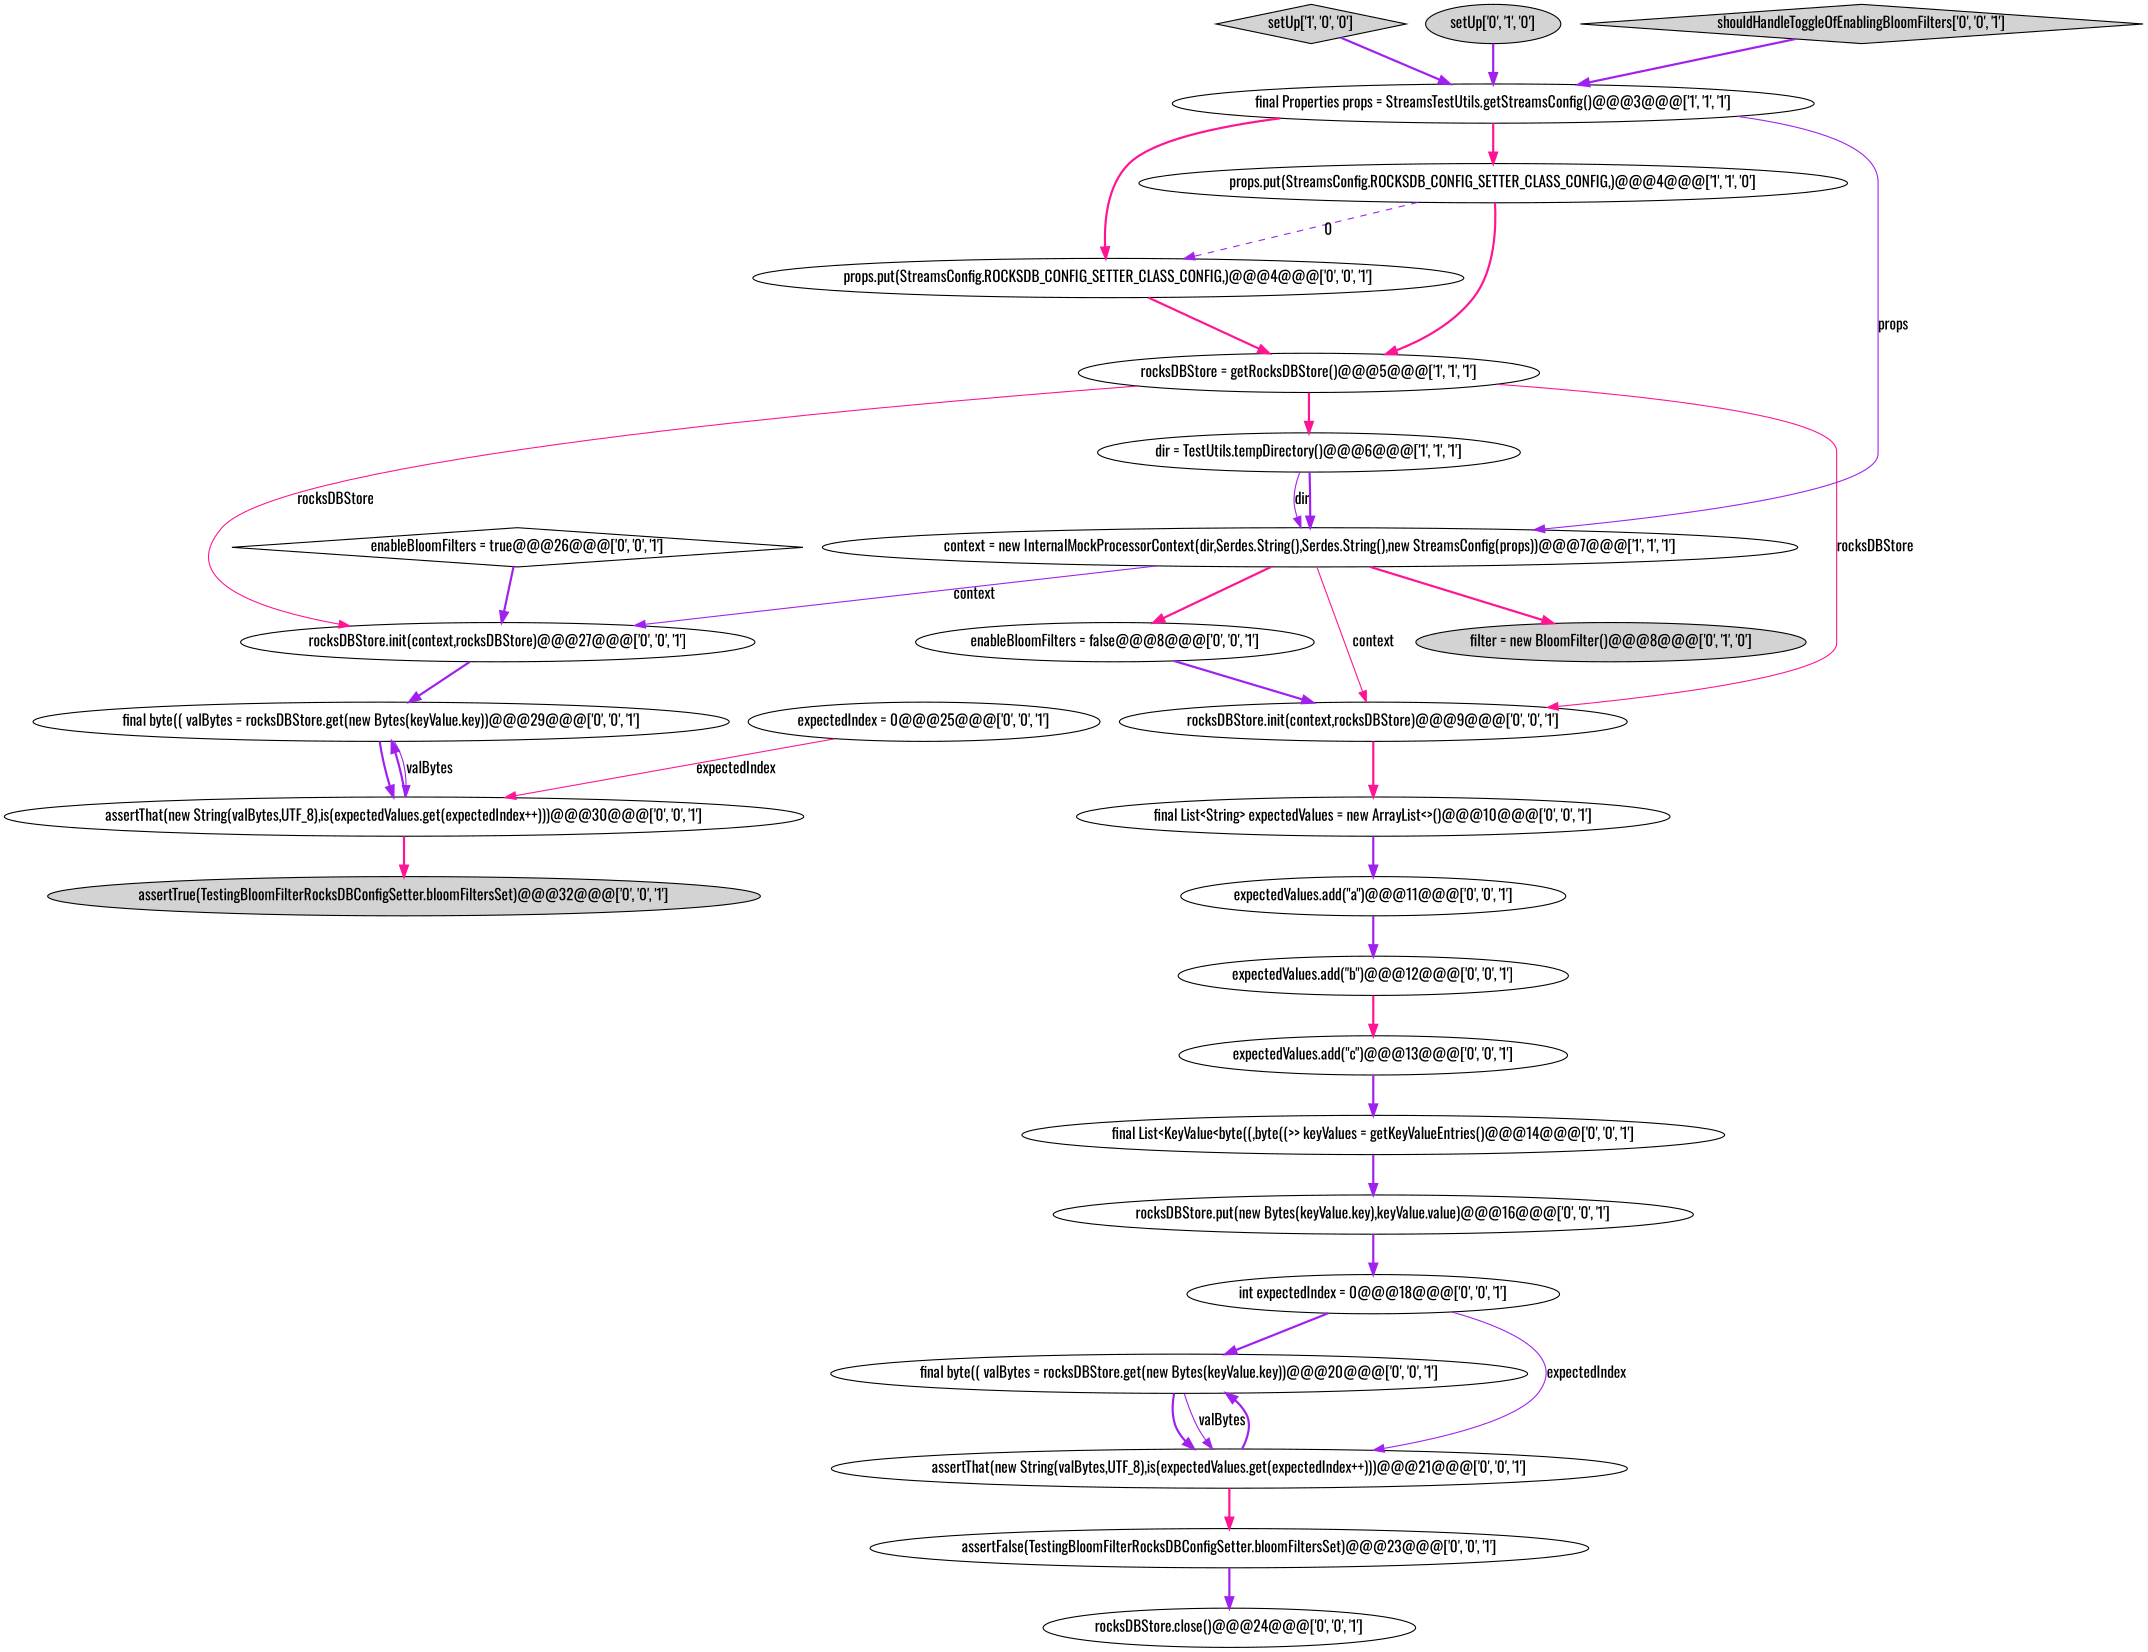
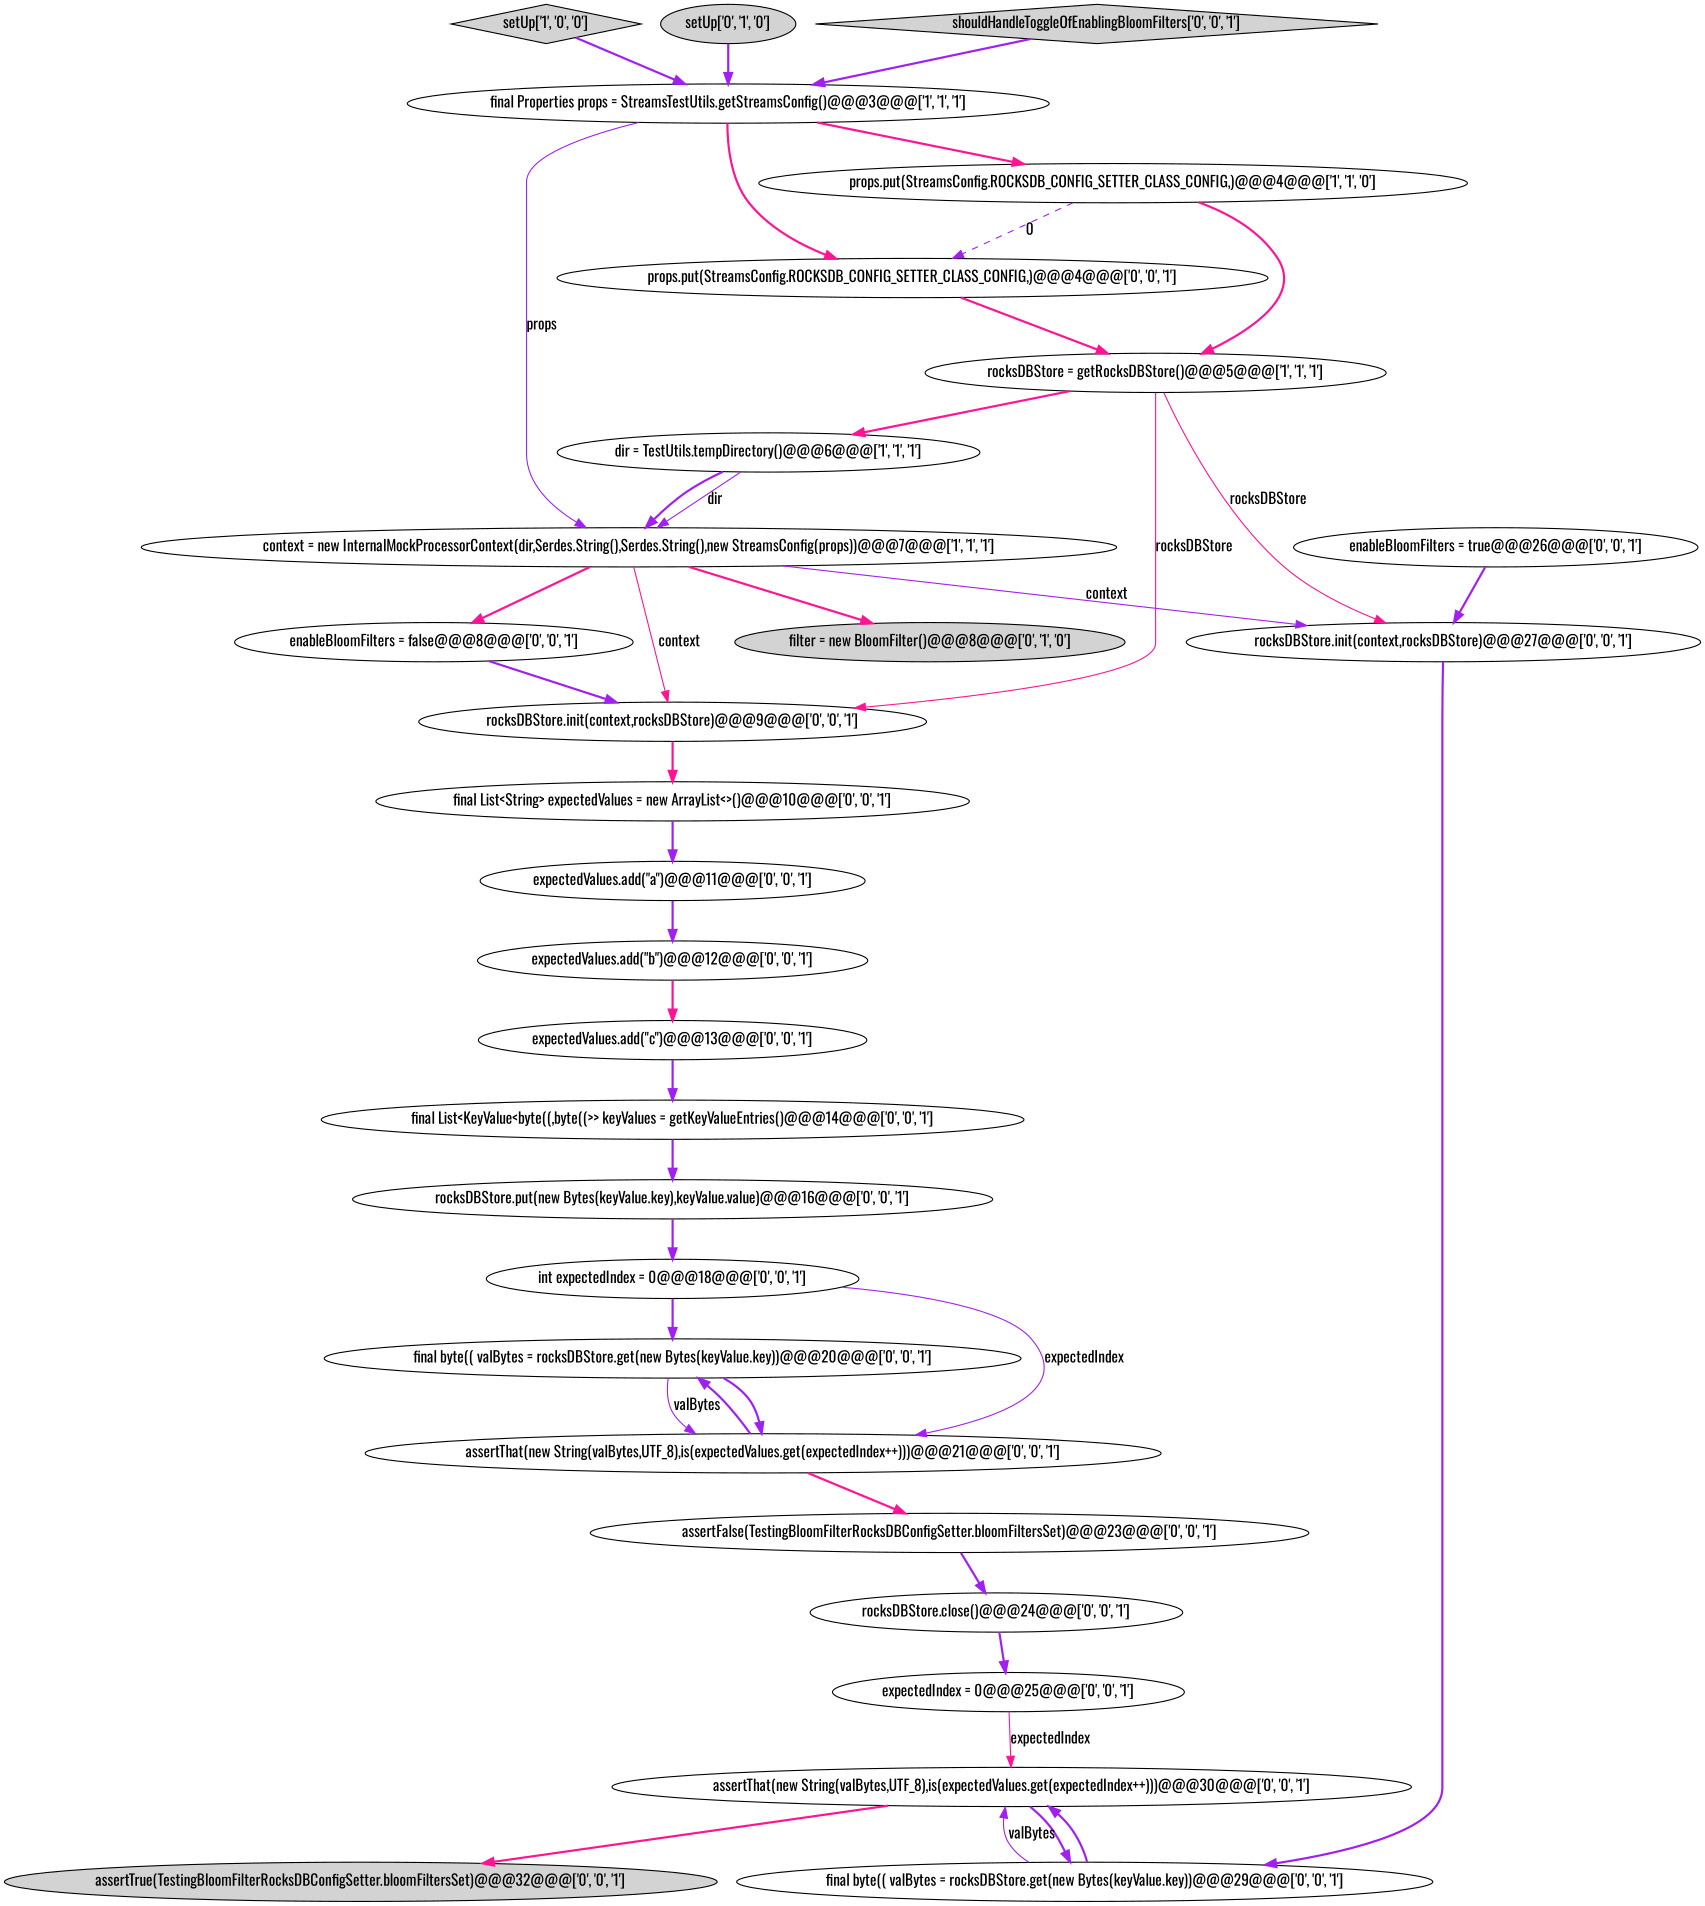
node "enableBloomFilters = true@@@26@@@['0', '0', '1']": shape diamond -> ellipse
edge "rocksDBStore.close()@@@24@@@['0', '0', '1']" -> "expectedIndex = 0@@@25@@@['0', '0', '1']": added
